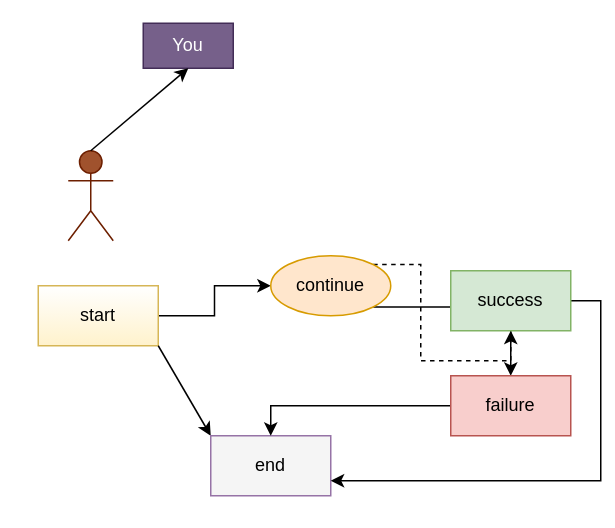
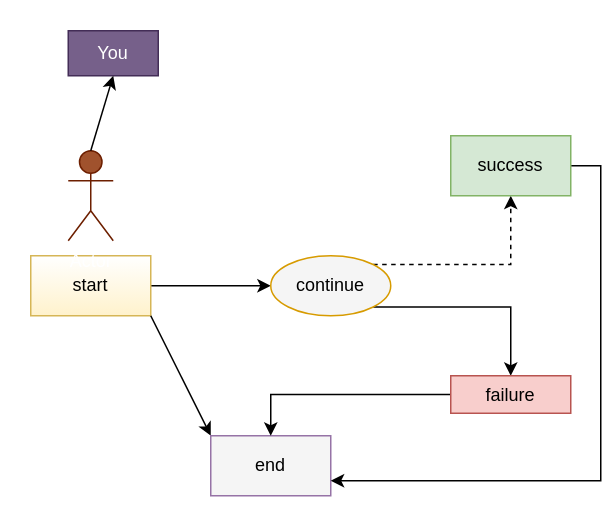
node "You": moved (188, 46) -> (113, 53)
node "continue": fillcolor #ffe6cc -> #f5f5f5
node "success": moved (511, 301) -> (511, 166)
node "start": moved (98, 316) -> (91, 286)
node "failure": size 120x60 -> 120x38
